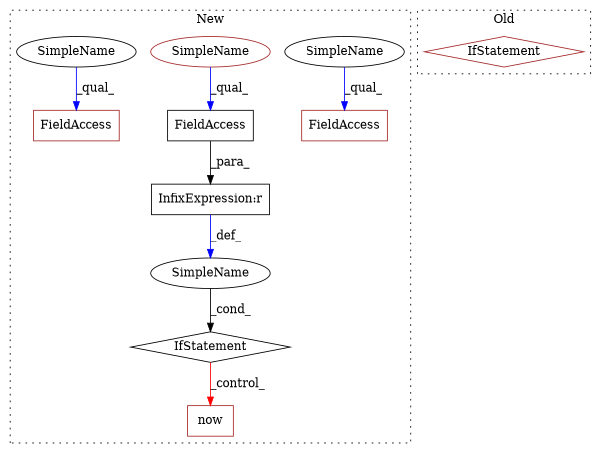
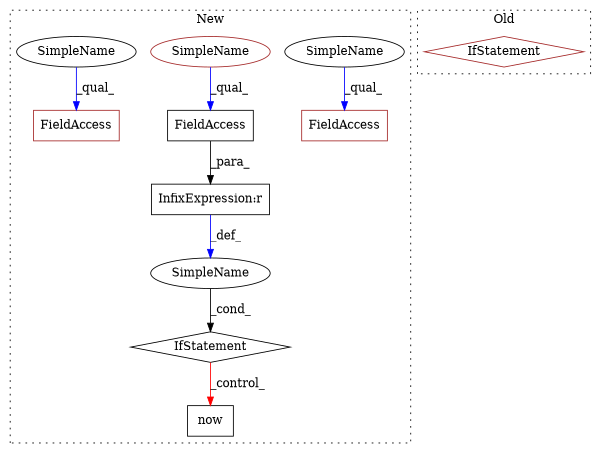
node "now": color brown -> black
